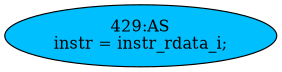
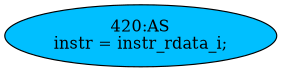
node "429:AS instr = instr_rdata_i;": label "429:AS instr = instr_rdata_i;" -> "420:AS instr = instr_rdata_i;"
